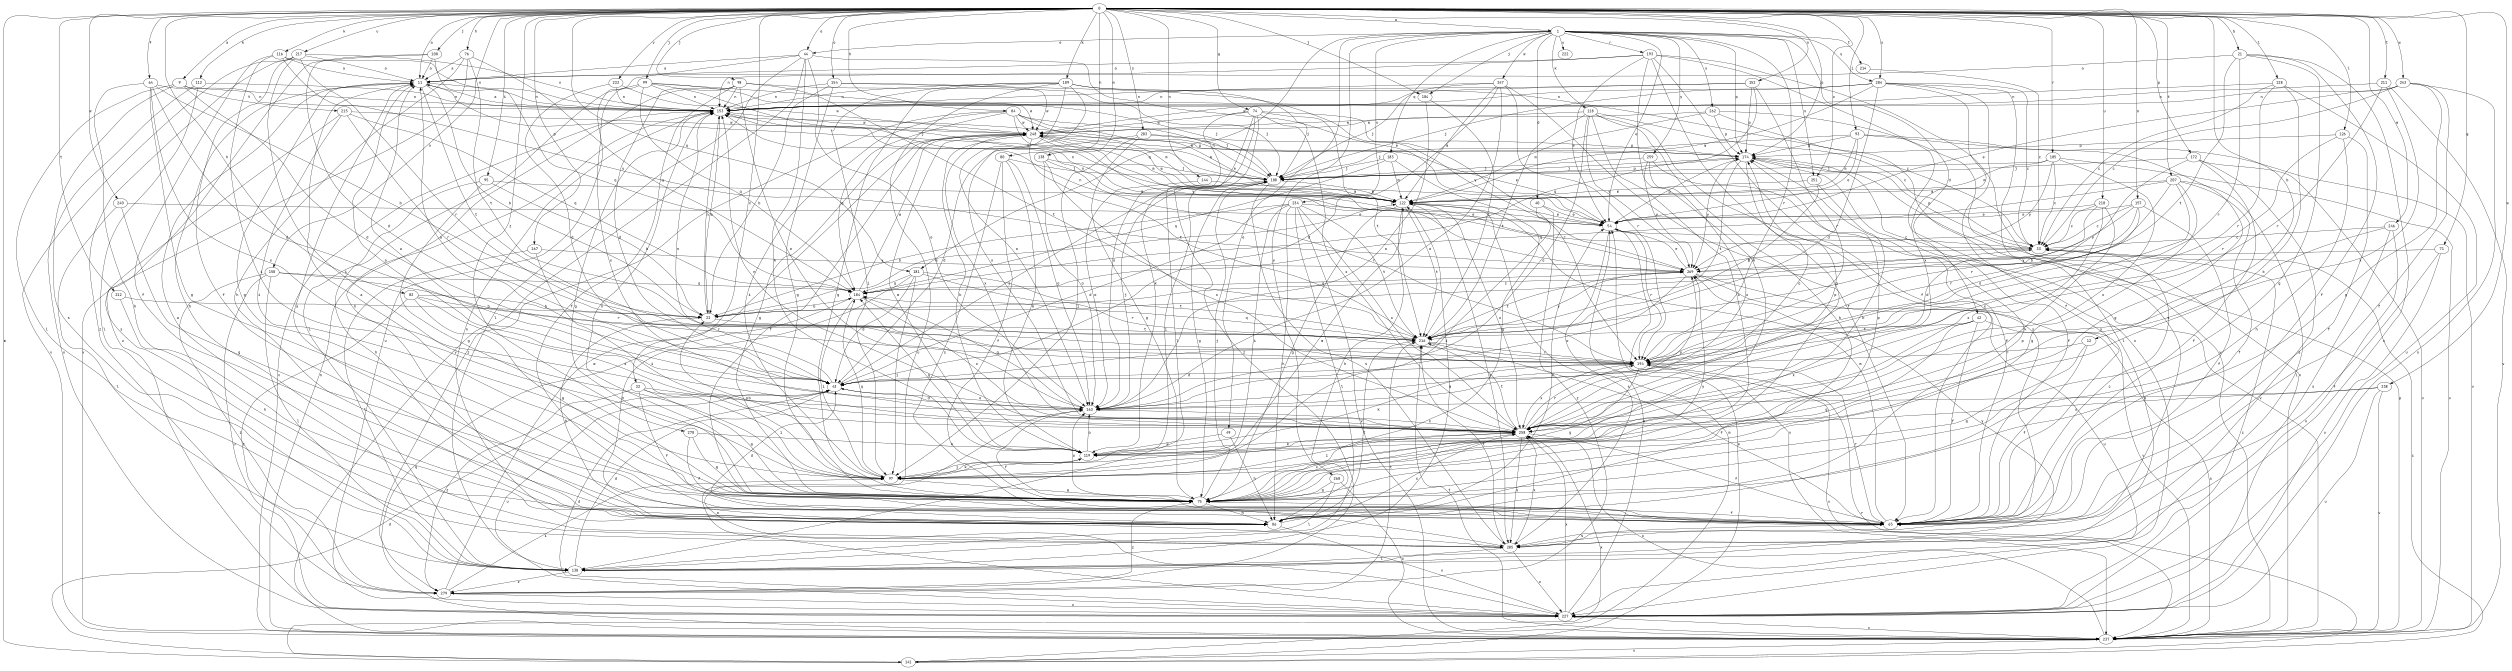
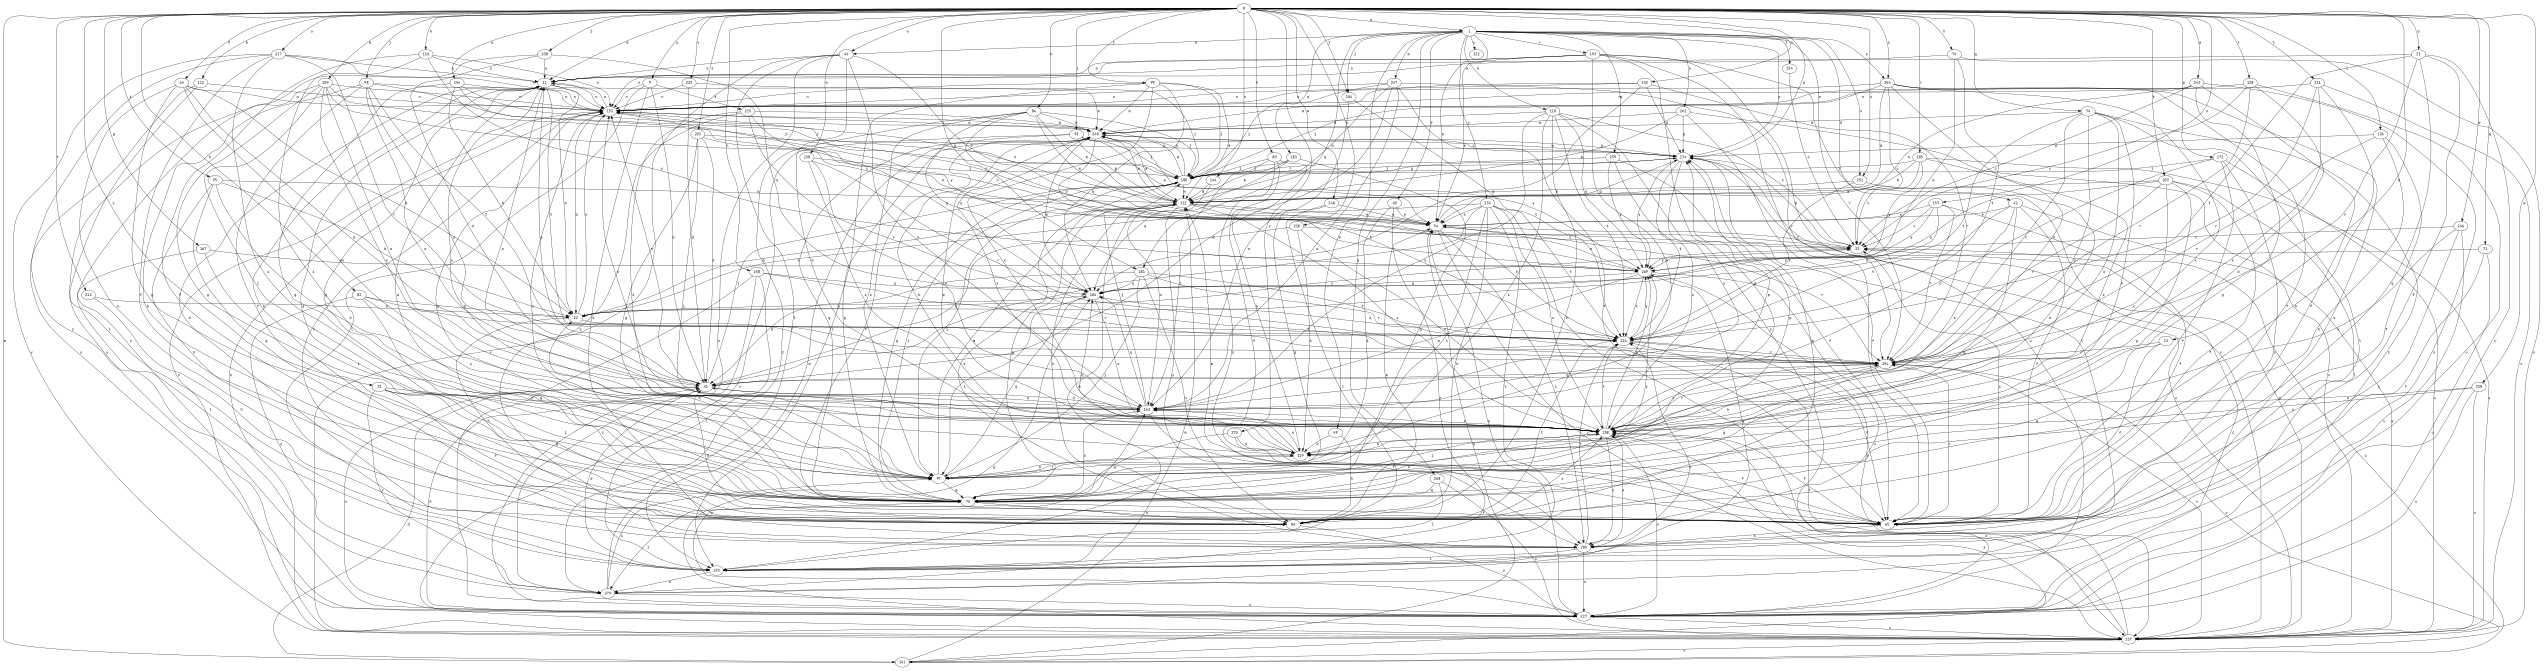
edge "218" -> "54": now "42" -> "54"
edge "95" -> "119": added, label "k"
edge "76" -> "86": now "211" -> "86"
